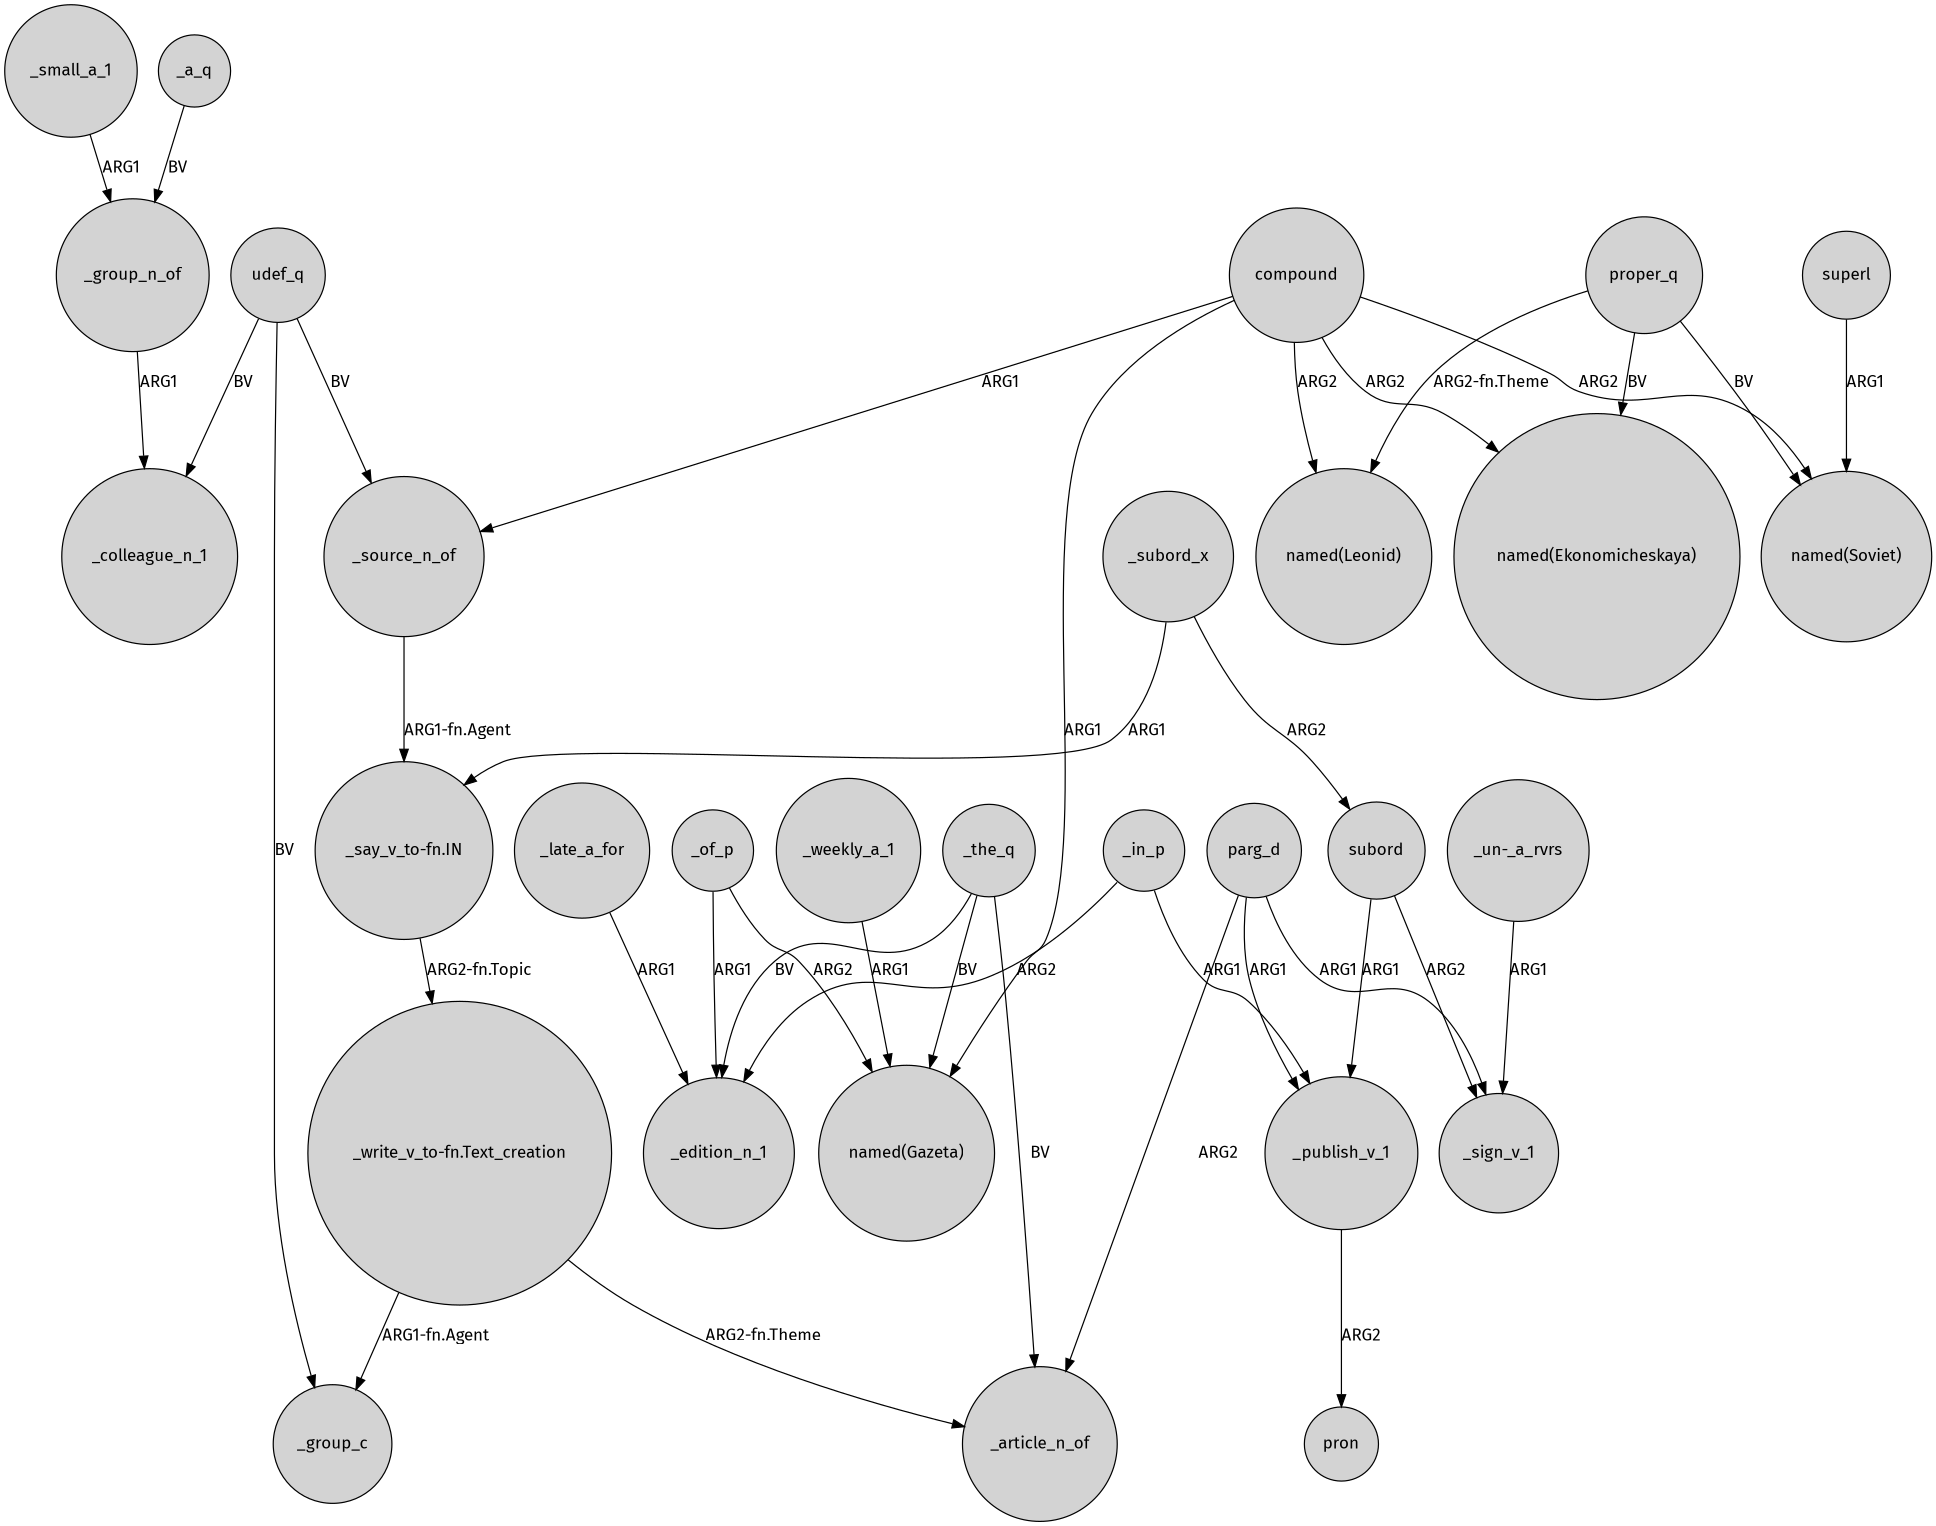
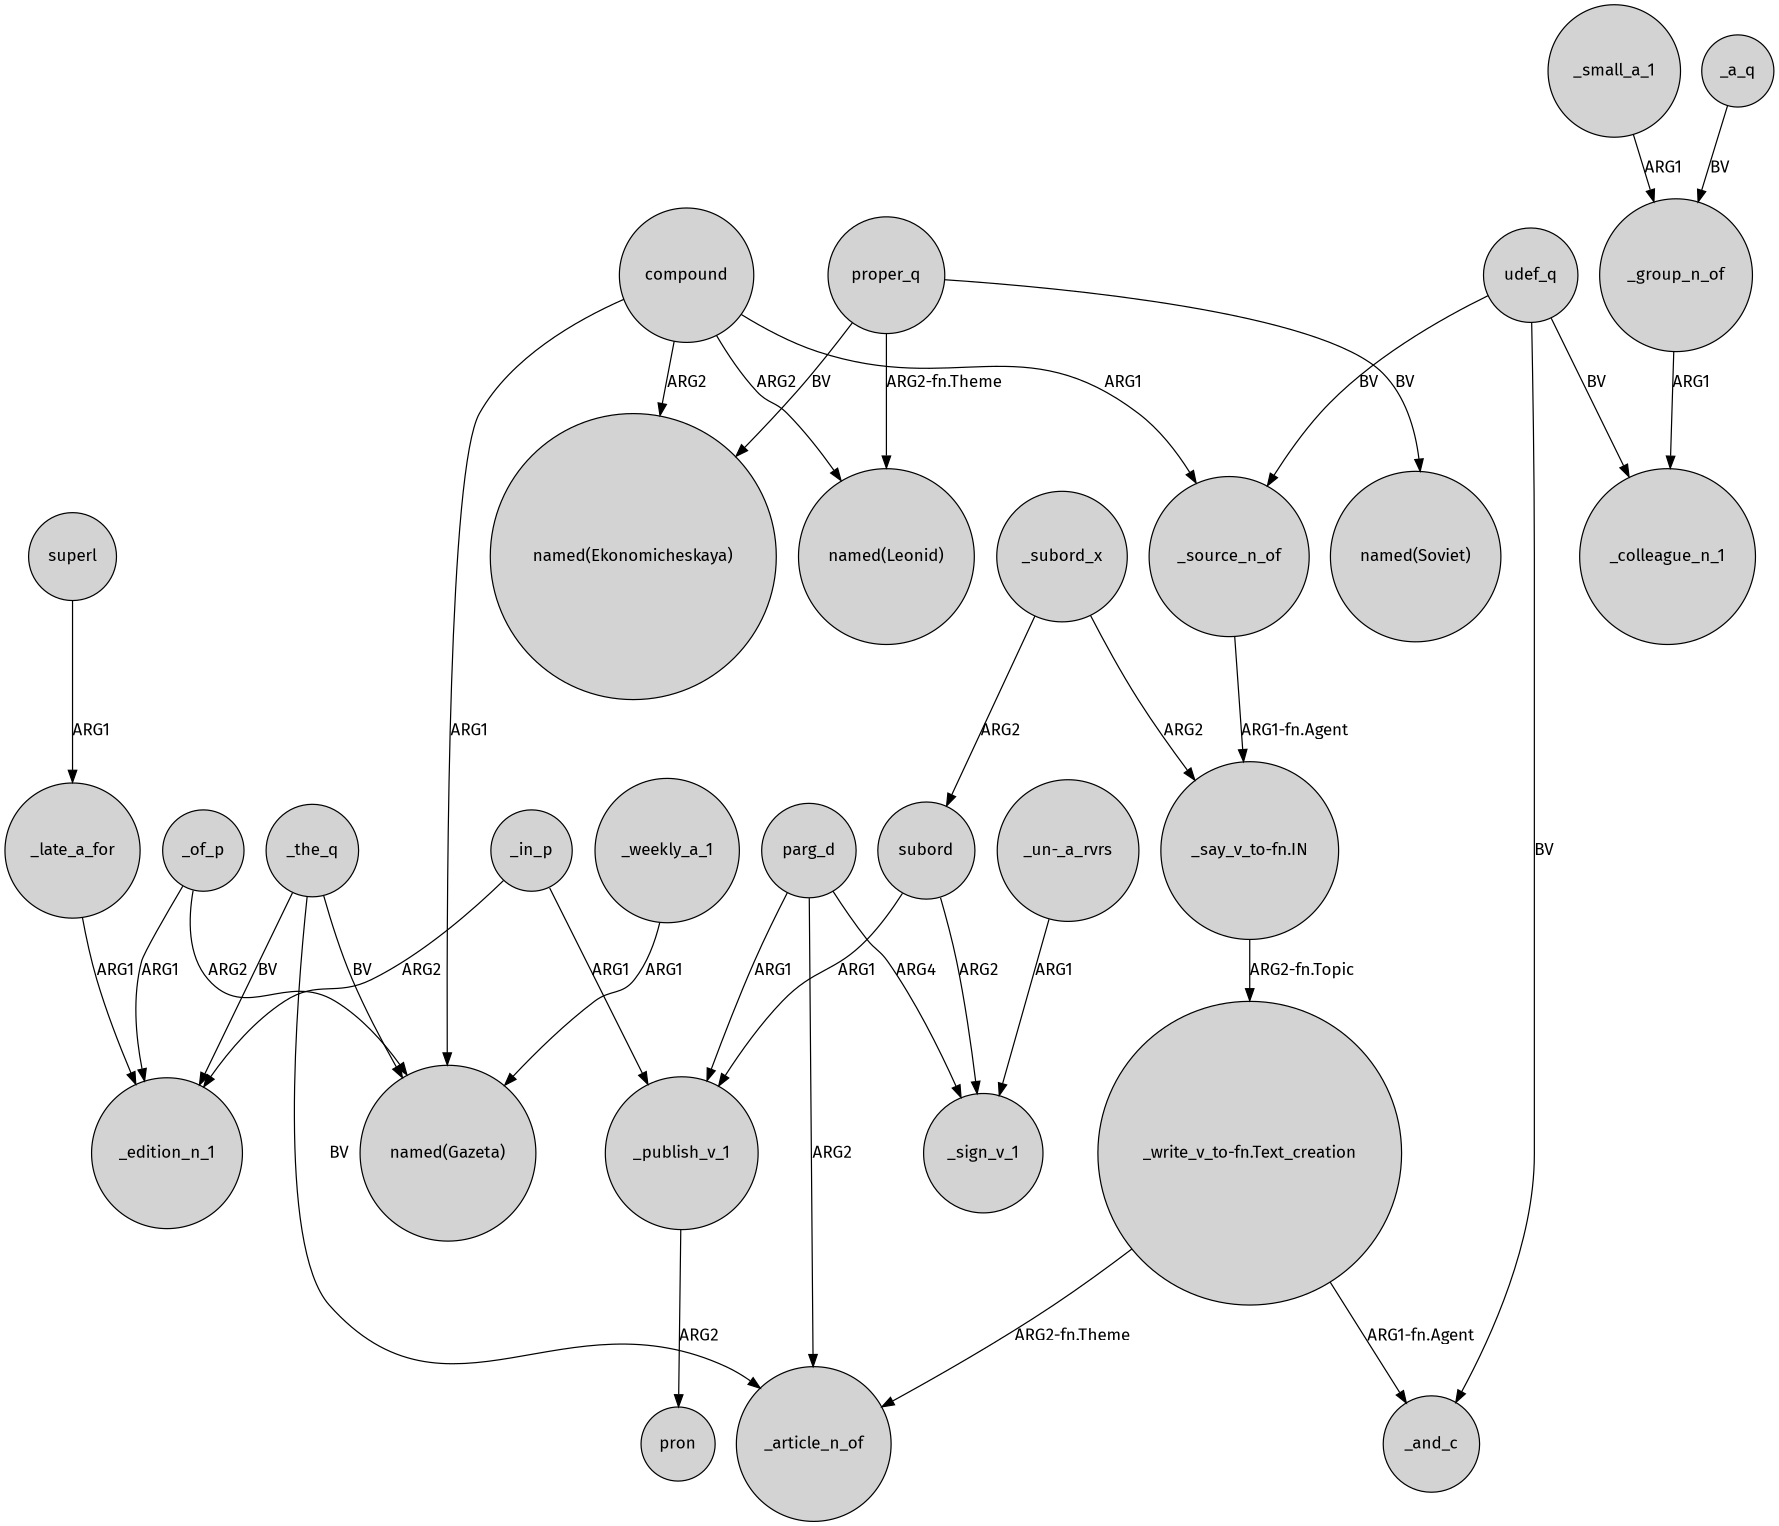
edge "superl" -> "named(Soviet)": now "superl" -> "_late_a_for"
edge "compound" -> "named(Soviet)": removed, label "ARG2"
edge "_subord_x" -> "_say_v_to-fn.IN": label "ARG1" -> "ARG2"
edge "parg_d" -> "_sign_v_1": label "ARG1" -> "ARG4"
node "_group_c": label "_group_c" -> "_and_c"
